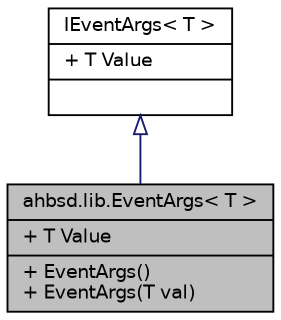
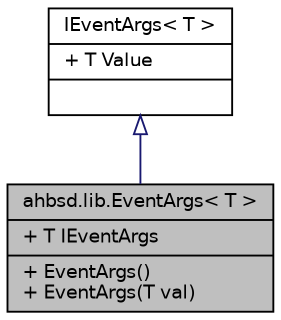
node "ahbsd.lib.EventArgs< T >": text "+ T Value" -> "+ T IEventArgs"
